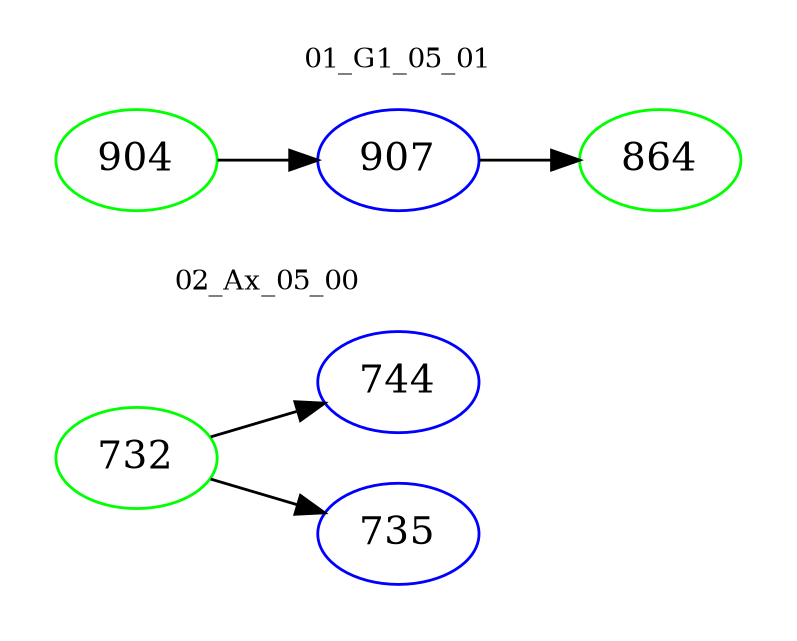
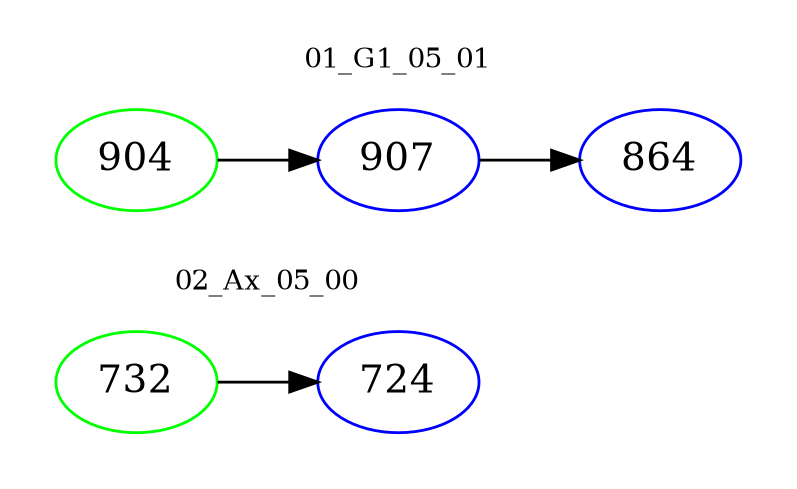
node "864": color green -> blue
node "744": label "744" -> "724"
node "735": removed
